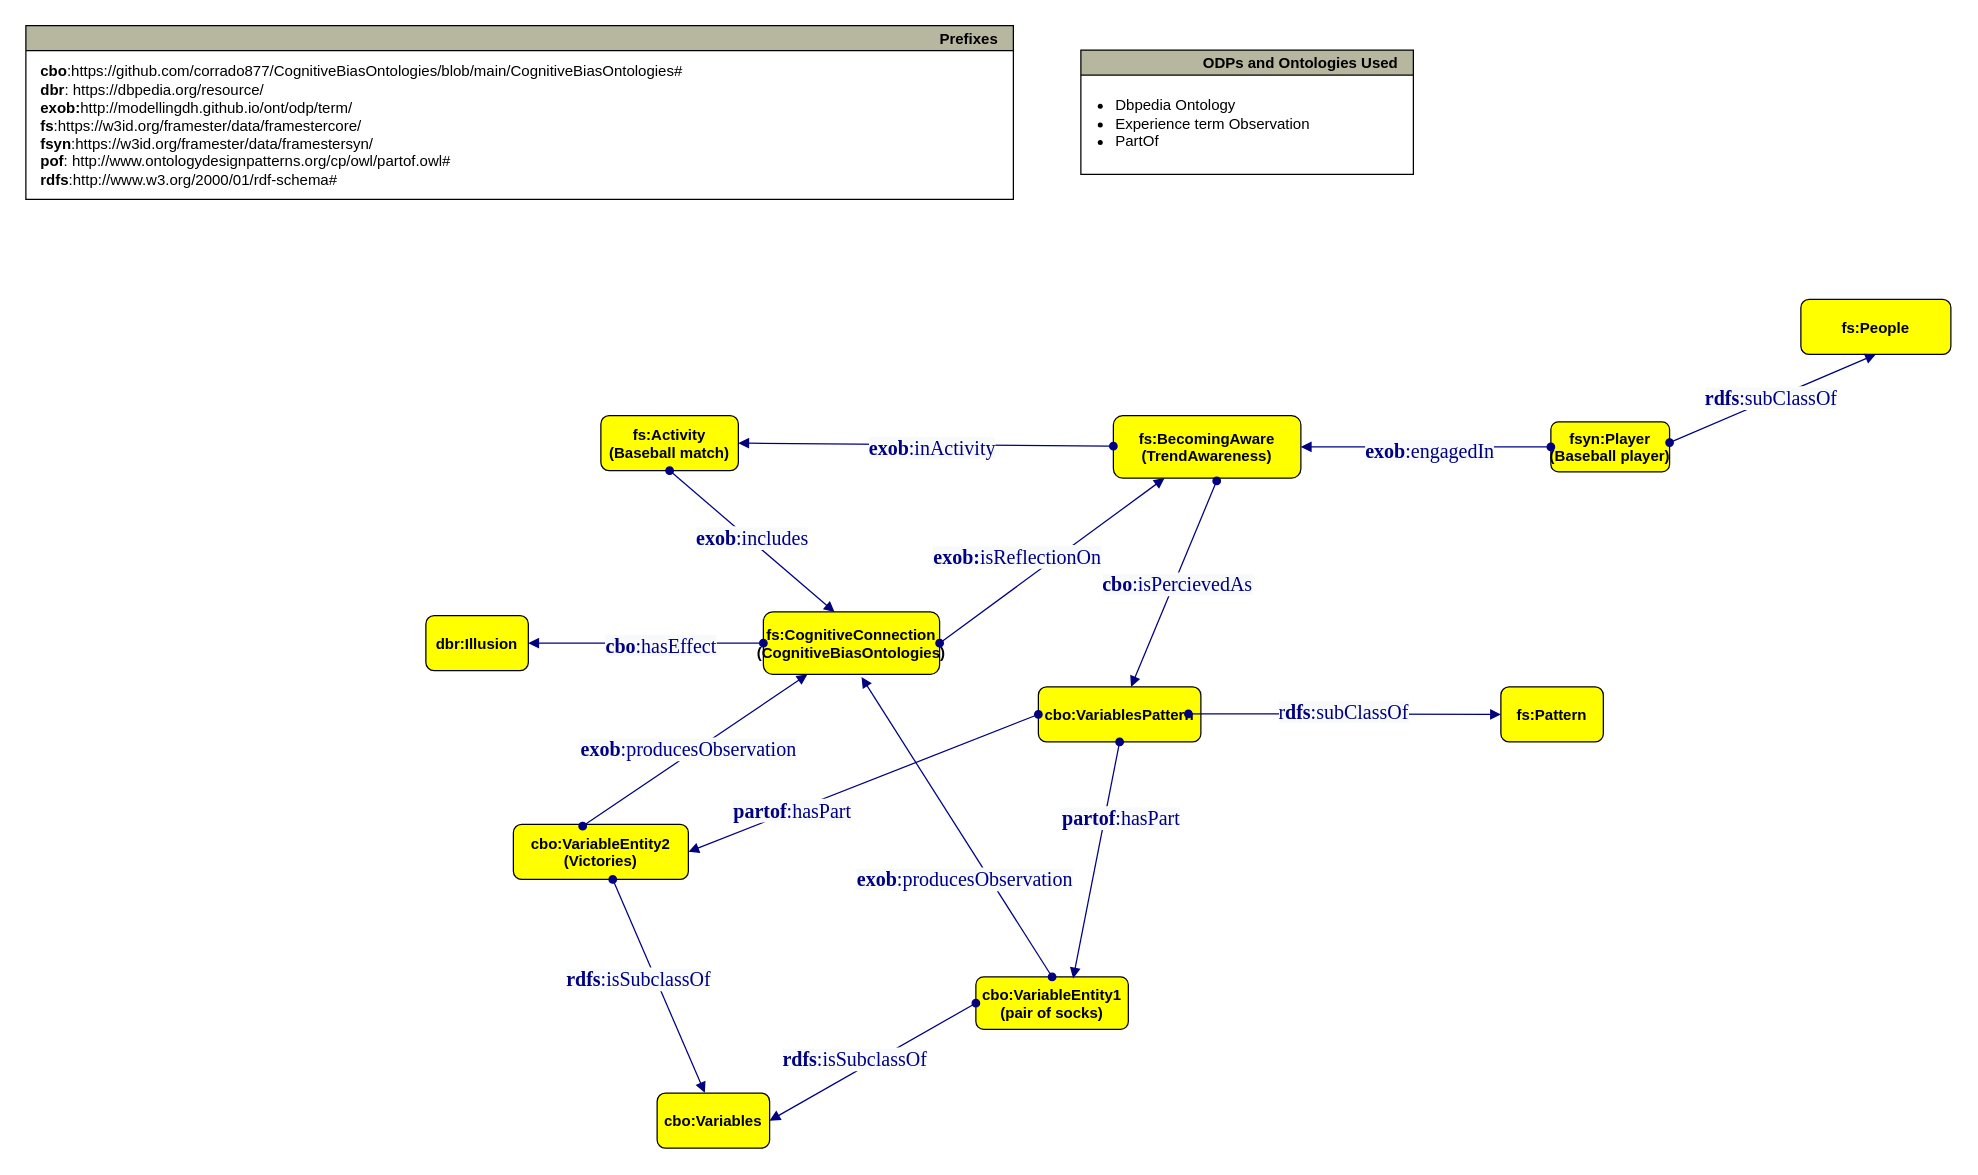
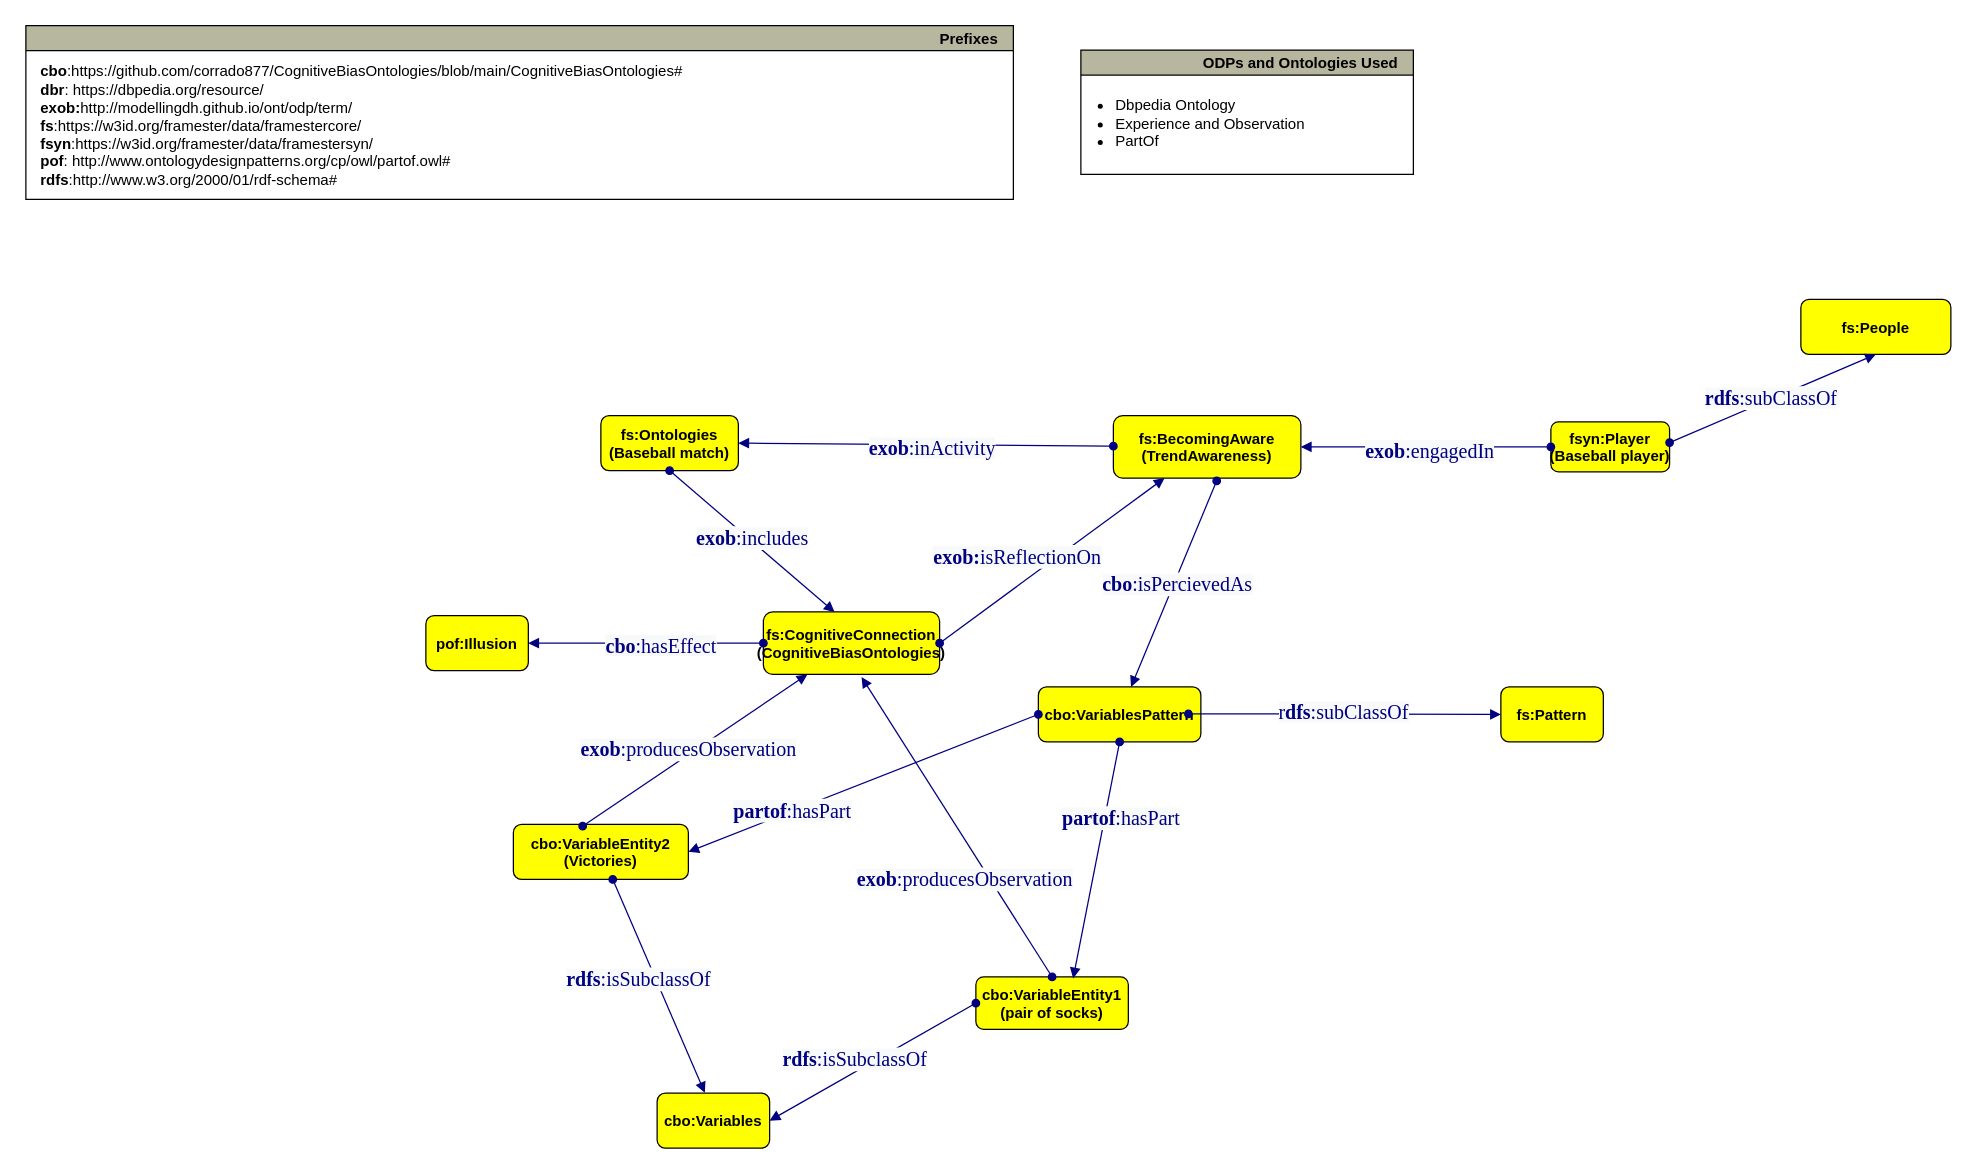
node "Dbpedia Ontology Experience term Observation PartOf": label "Dbpedia Ontology Experience term Observation PartOf" -> "Dbpedia Ontology Experience and Observation PartOf"
node "fs:Activity (Baseball match)": label "fs:Activity (Baseball match)" -> "fs:Ontologies (Baseball match)"
node "dbr:Illusion": label "dbr:Illusion" -> "pof:Illusion"
